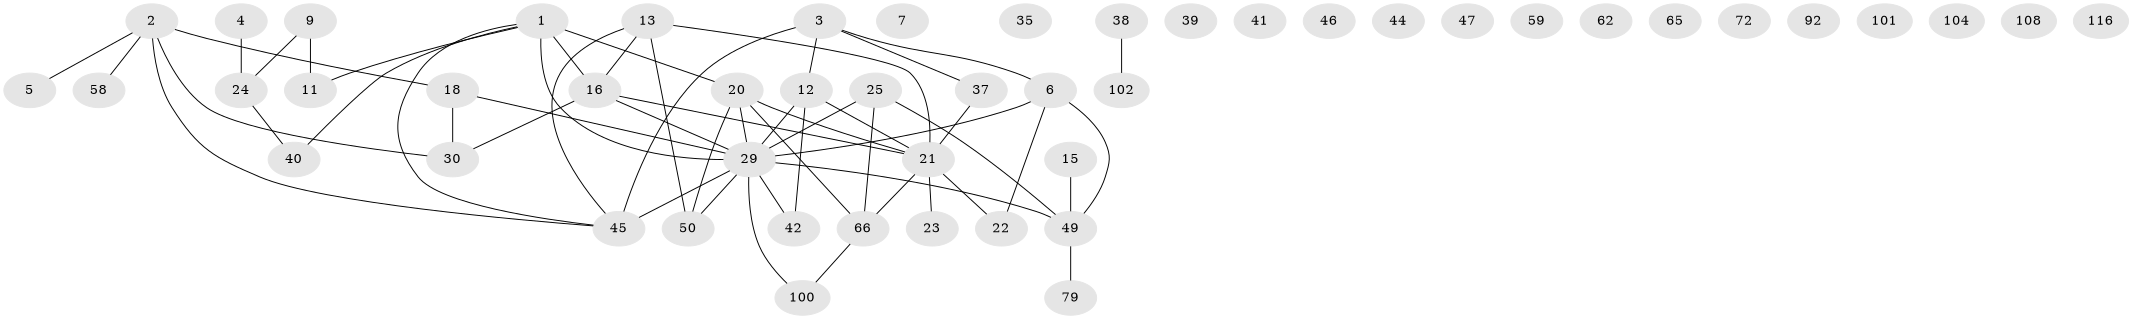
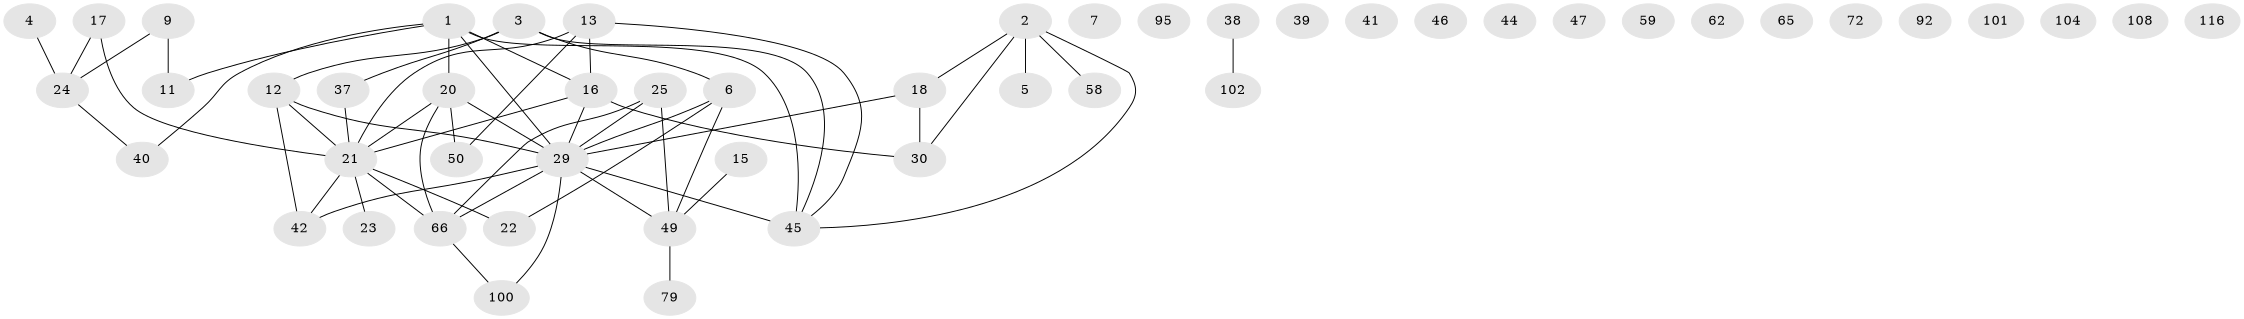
node "17": added
node "35": label "35" -> "95"
edge "21" -- "42": added
edge "29" -- "50": now "29" -- "66"
